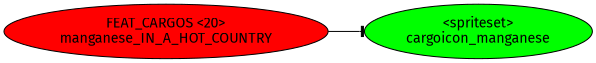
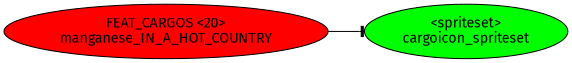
node "<spriteset> cargoicon_manganese": label "<spriteset> cargoicon_manganese" -> "<spriteset> cargoicon_spriteset"
